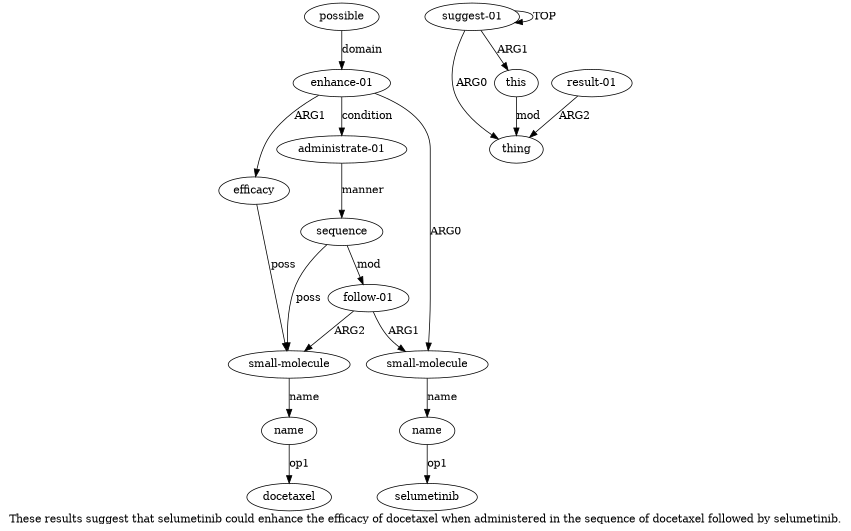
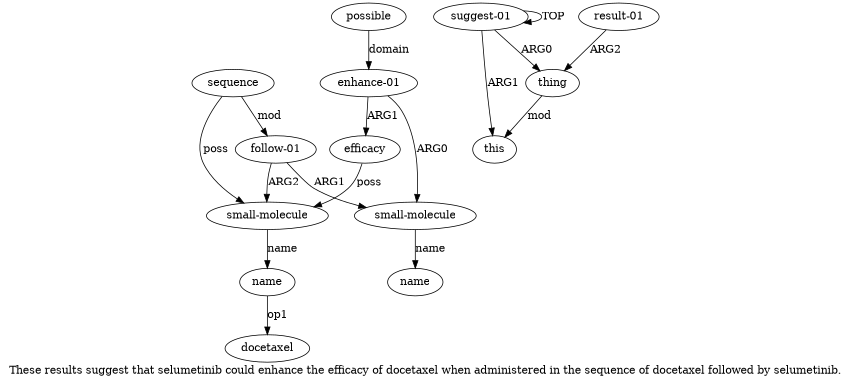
edge "this" -> "thing": reversed
node "administrate-01": removed
node "selumetinib": removed
